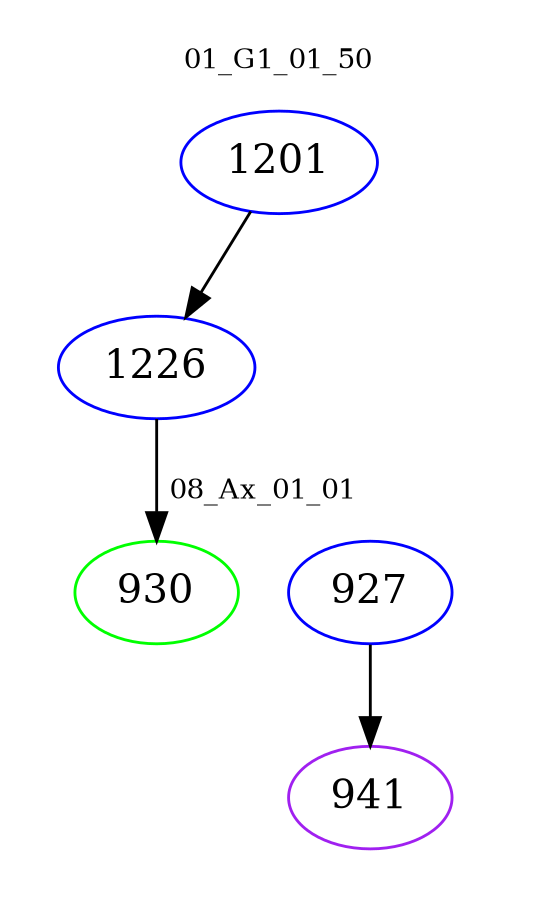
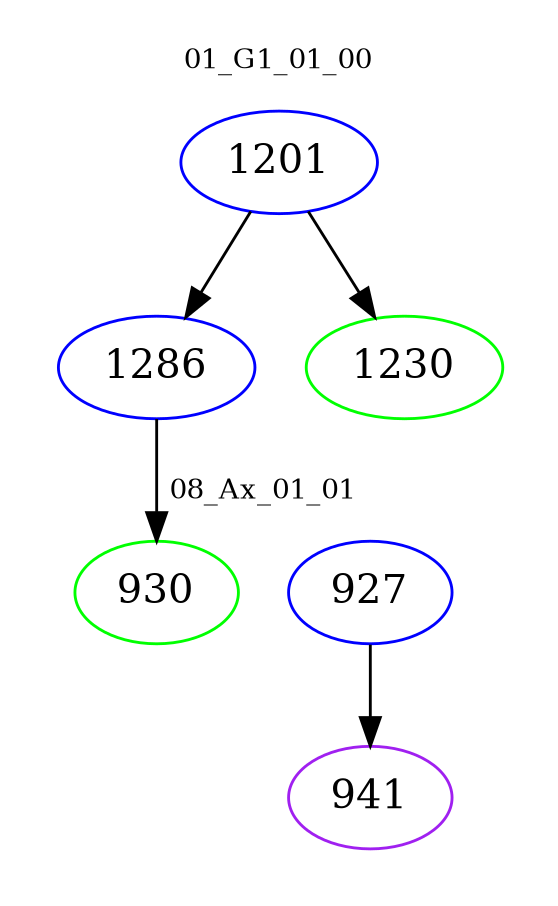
cluster "01_G1_01_50": label "01_G1_01_50" -> "01_G1_01_00"
node "1226": label "1226" -> "1286"
node "1230": added
